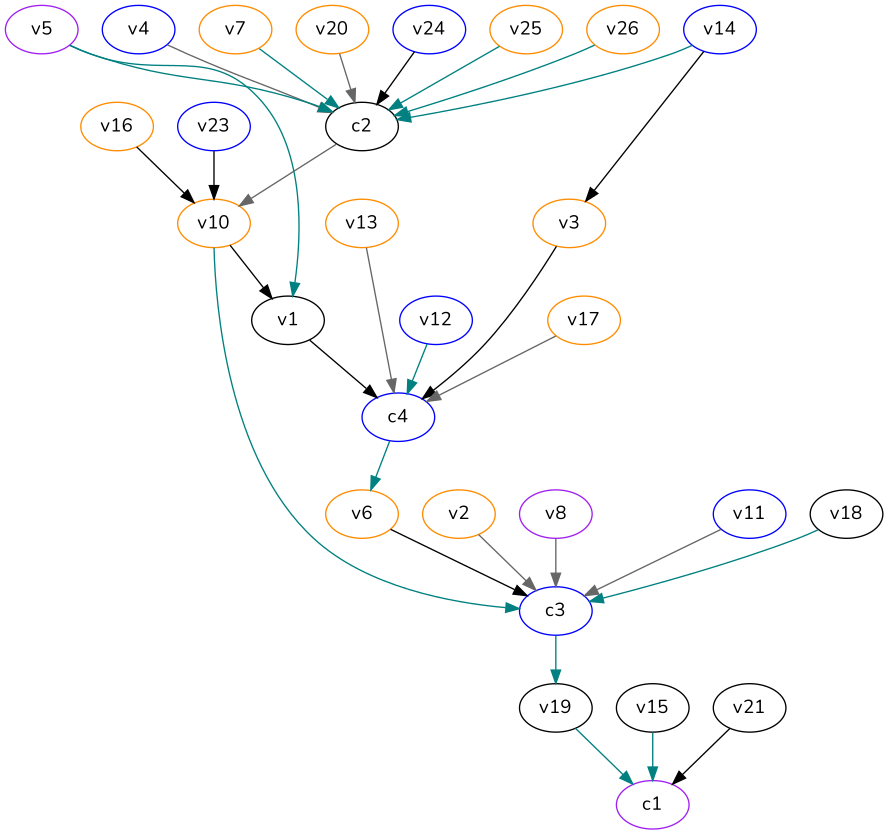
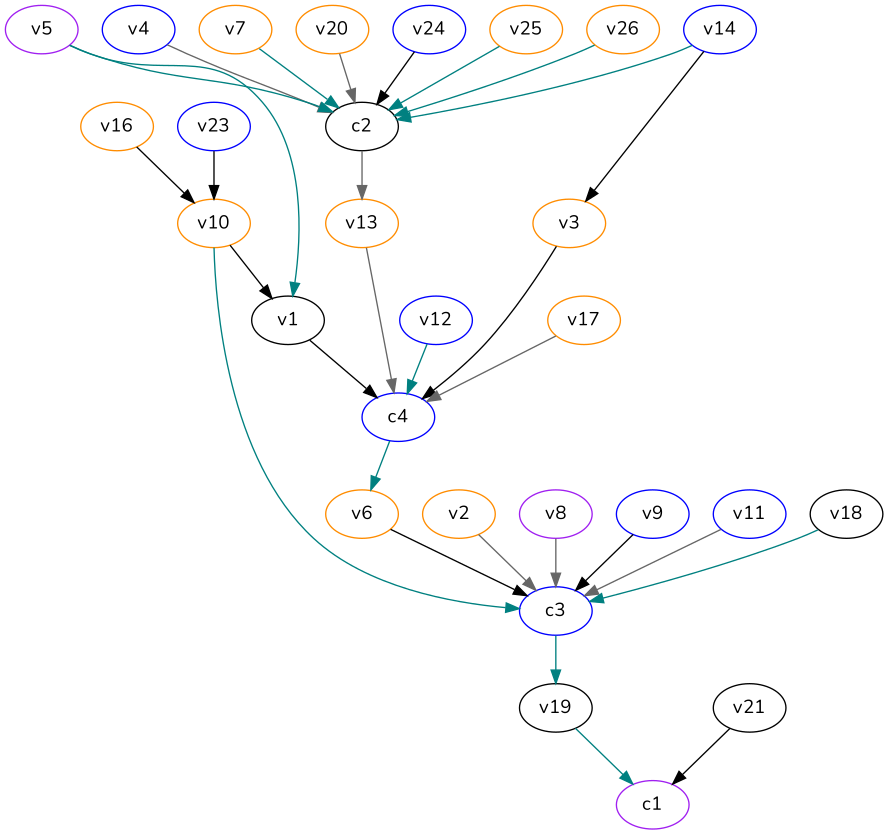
edge "c2" -> "v10": now "c2" -> "v13"
node "v9": added
node "v15": removed
